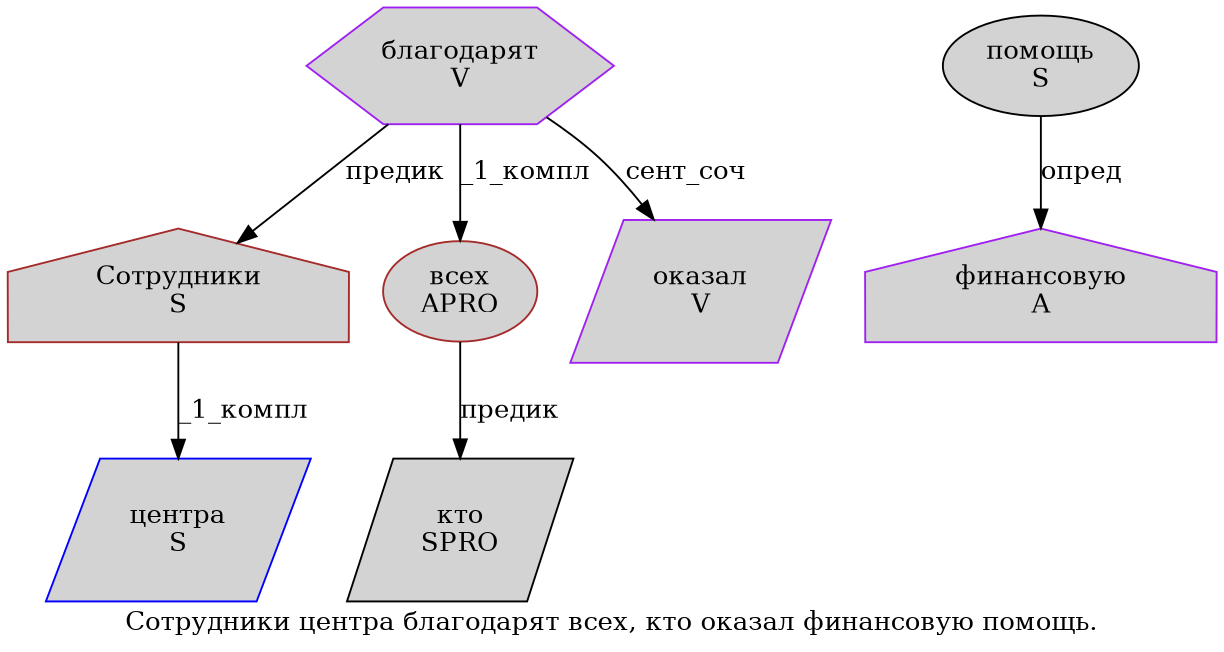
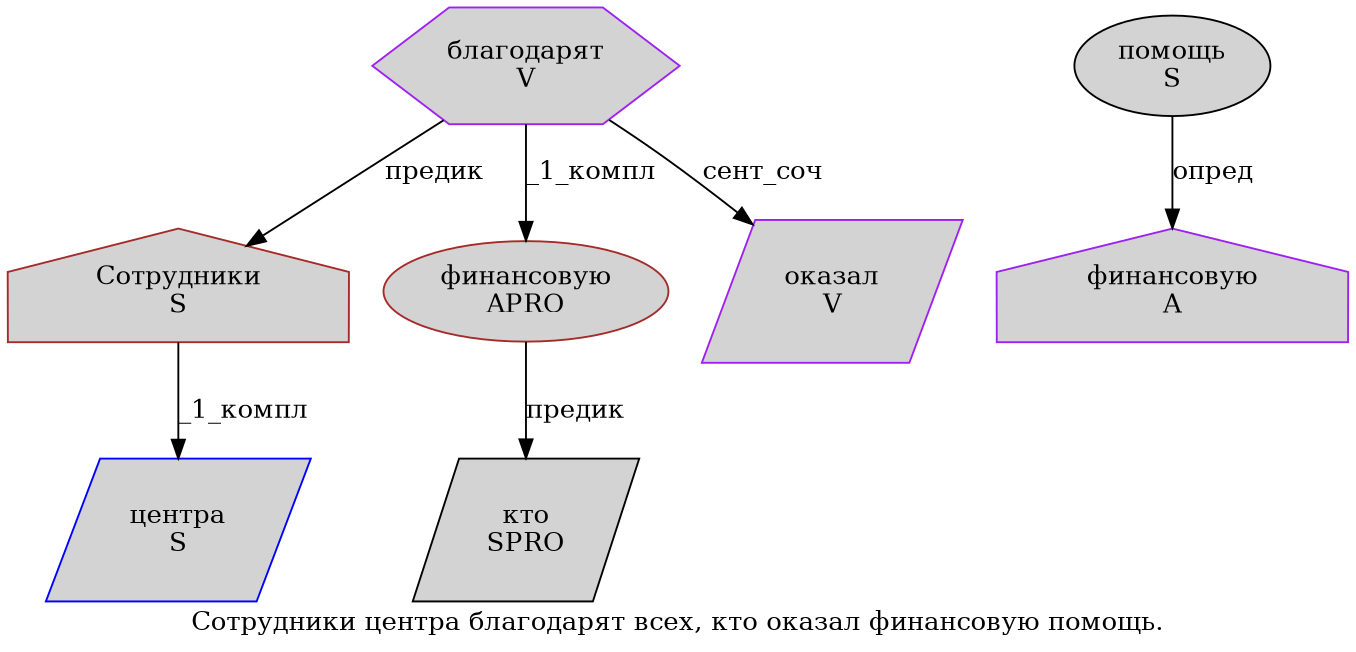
node "всех APRO": label "всех APRO" -> "финансовую APRO"
